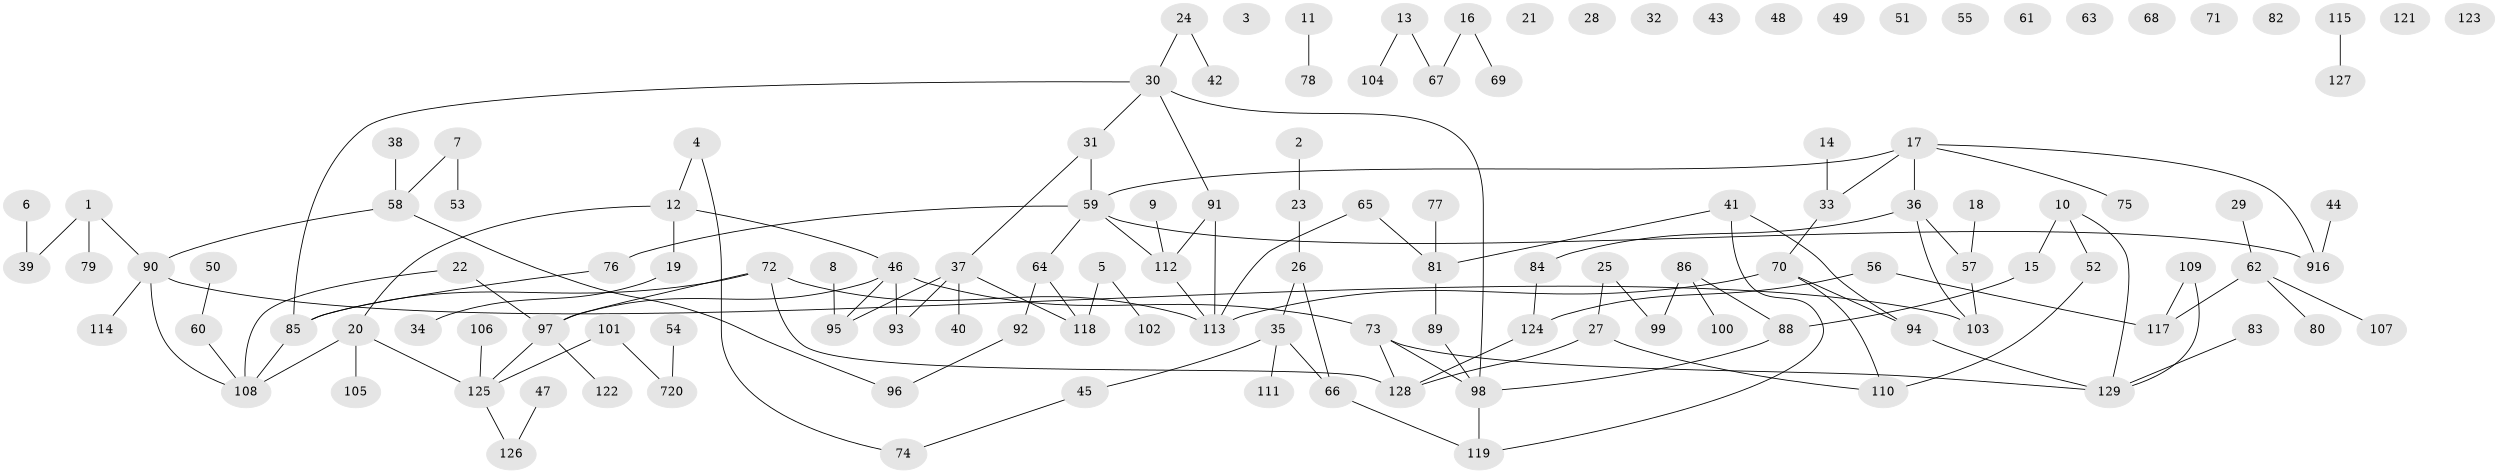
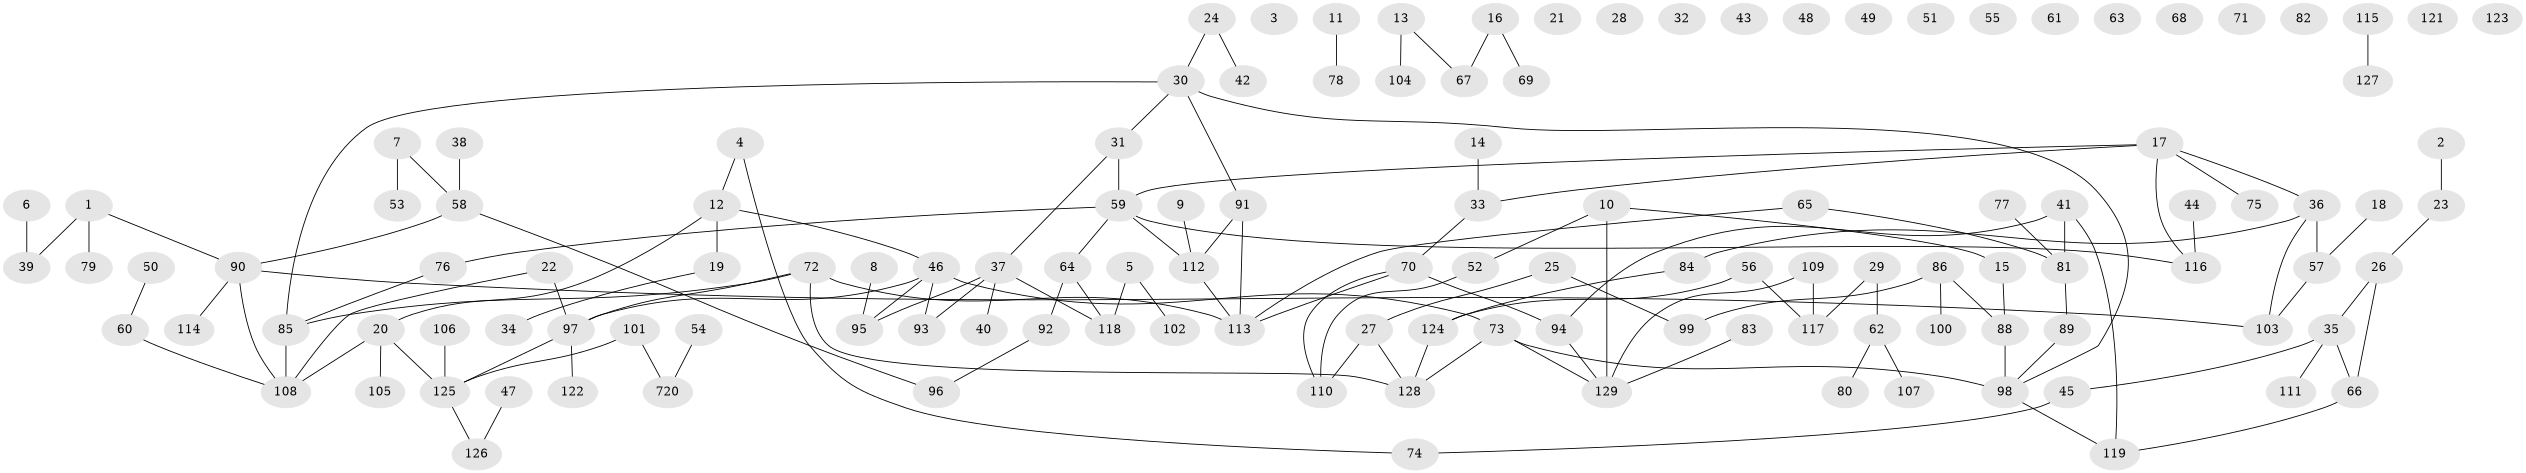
node "916": label "916" -> "116"
edge "62" -- "117": now "29" -- "117"
